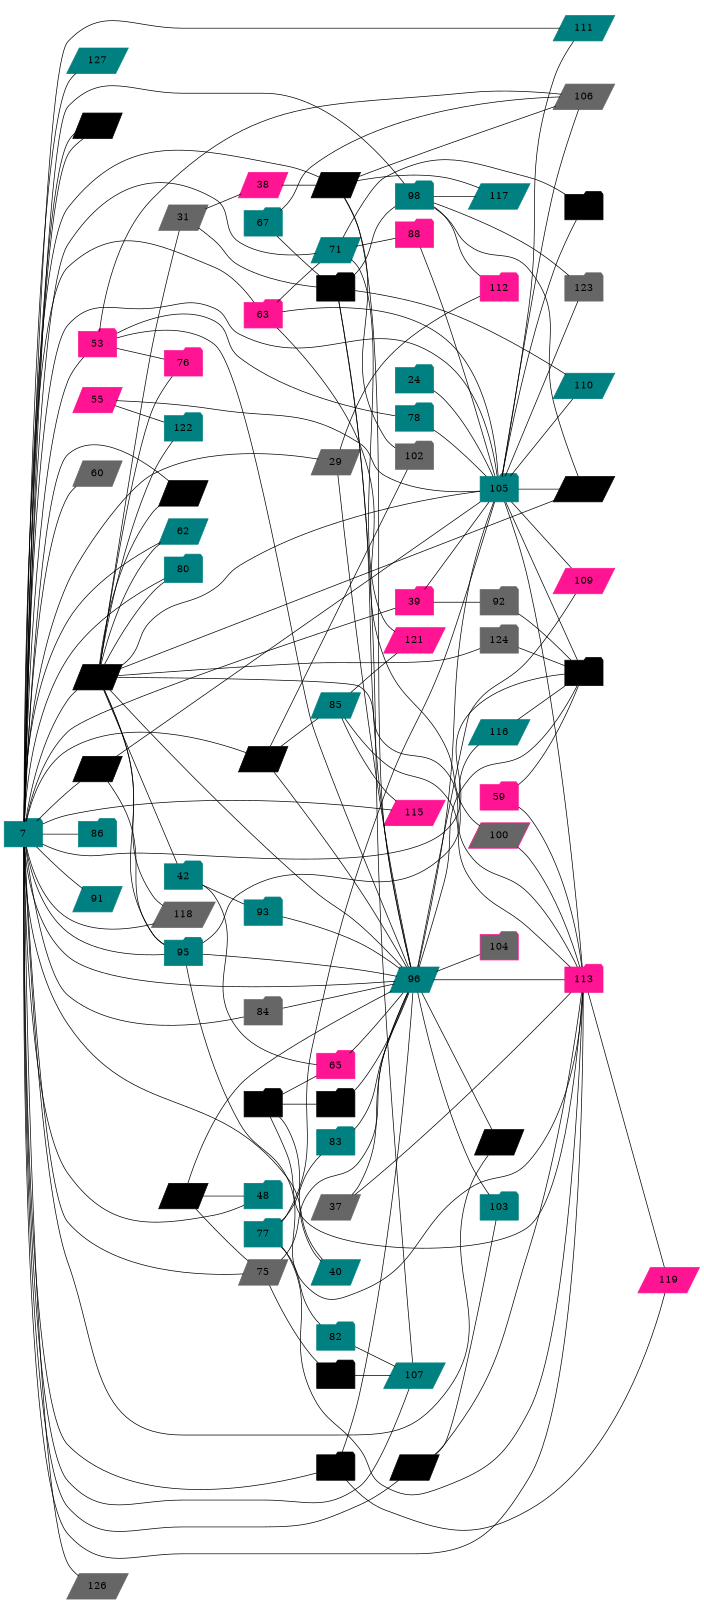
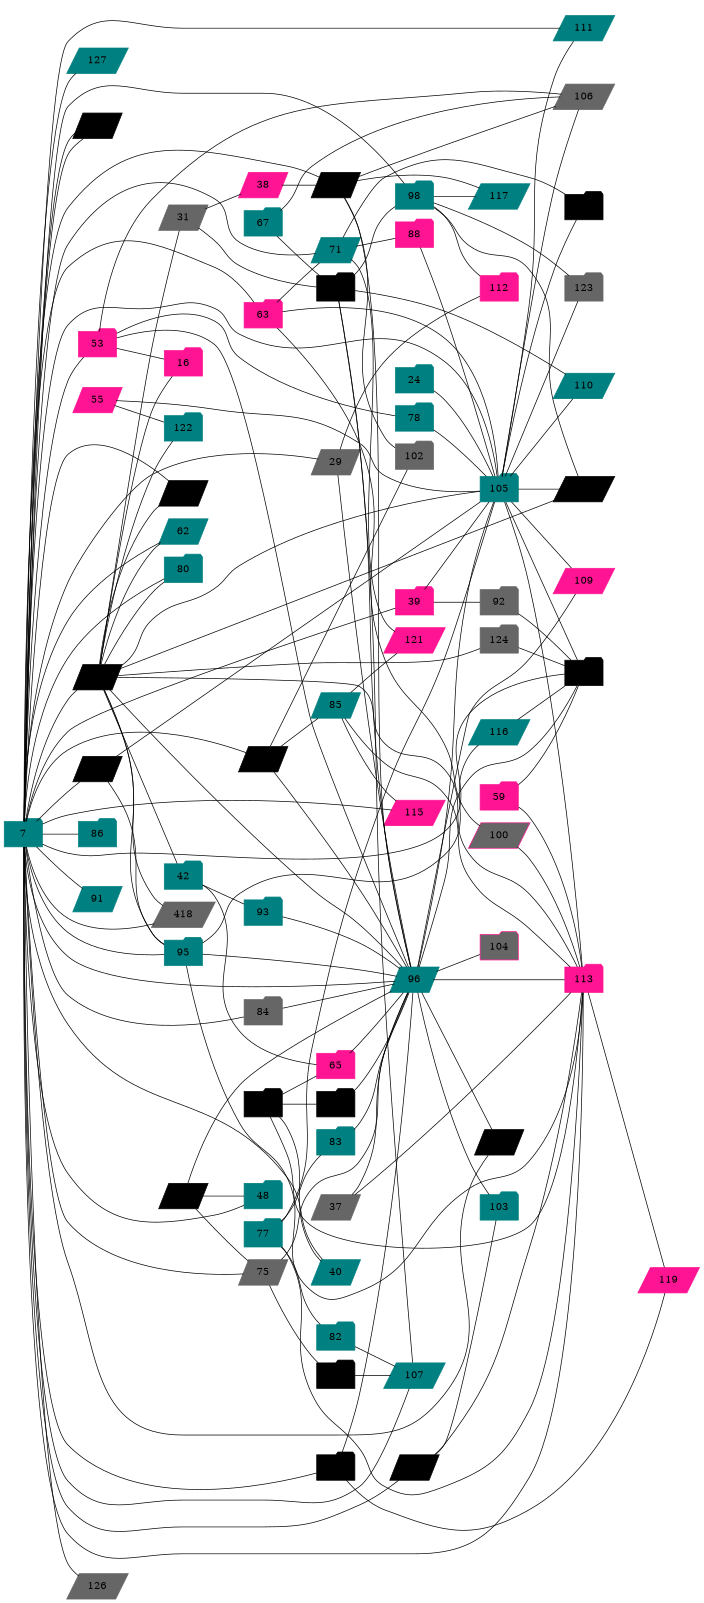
node "76": label "76" -> "16"
node "60": removed
node "118": label "118" -> "418"
